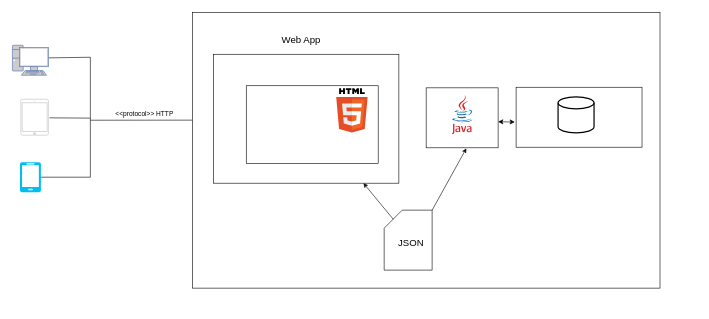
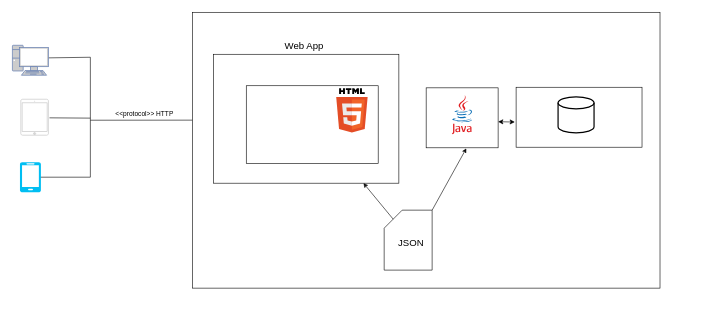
node "Web App": moved (303, 39) -> (306, 45)
